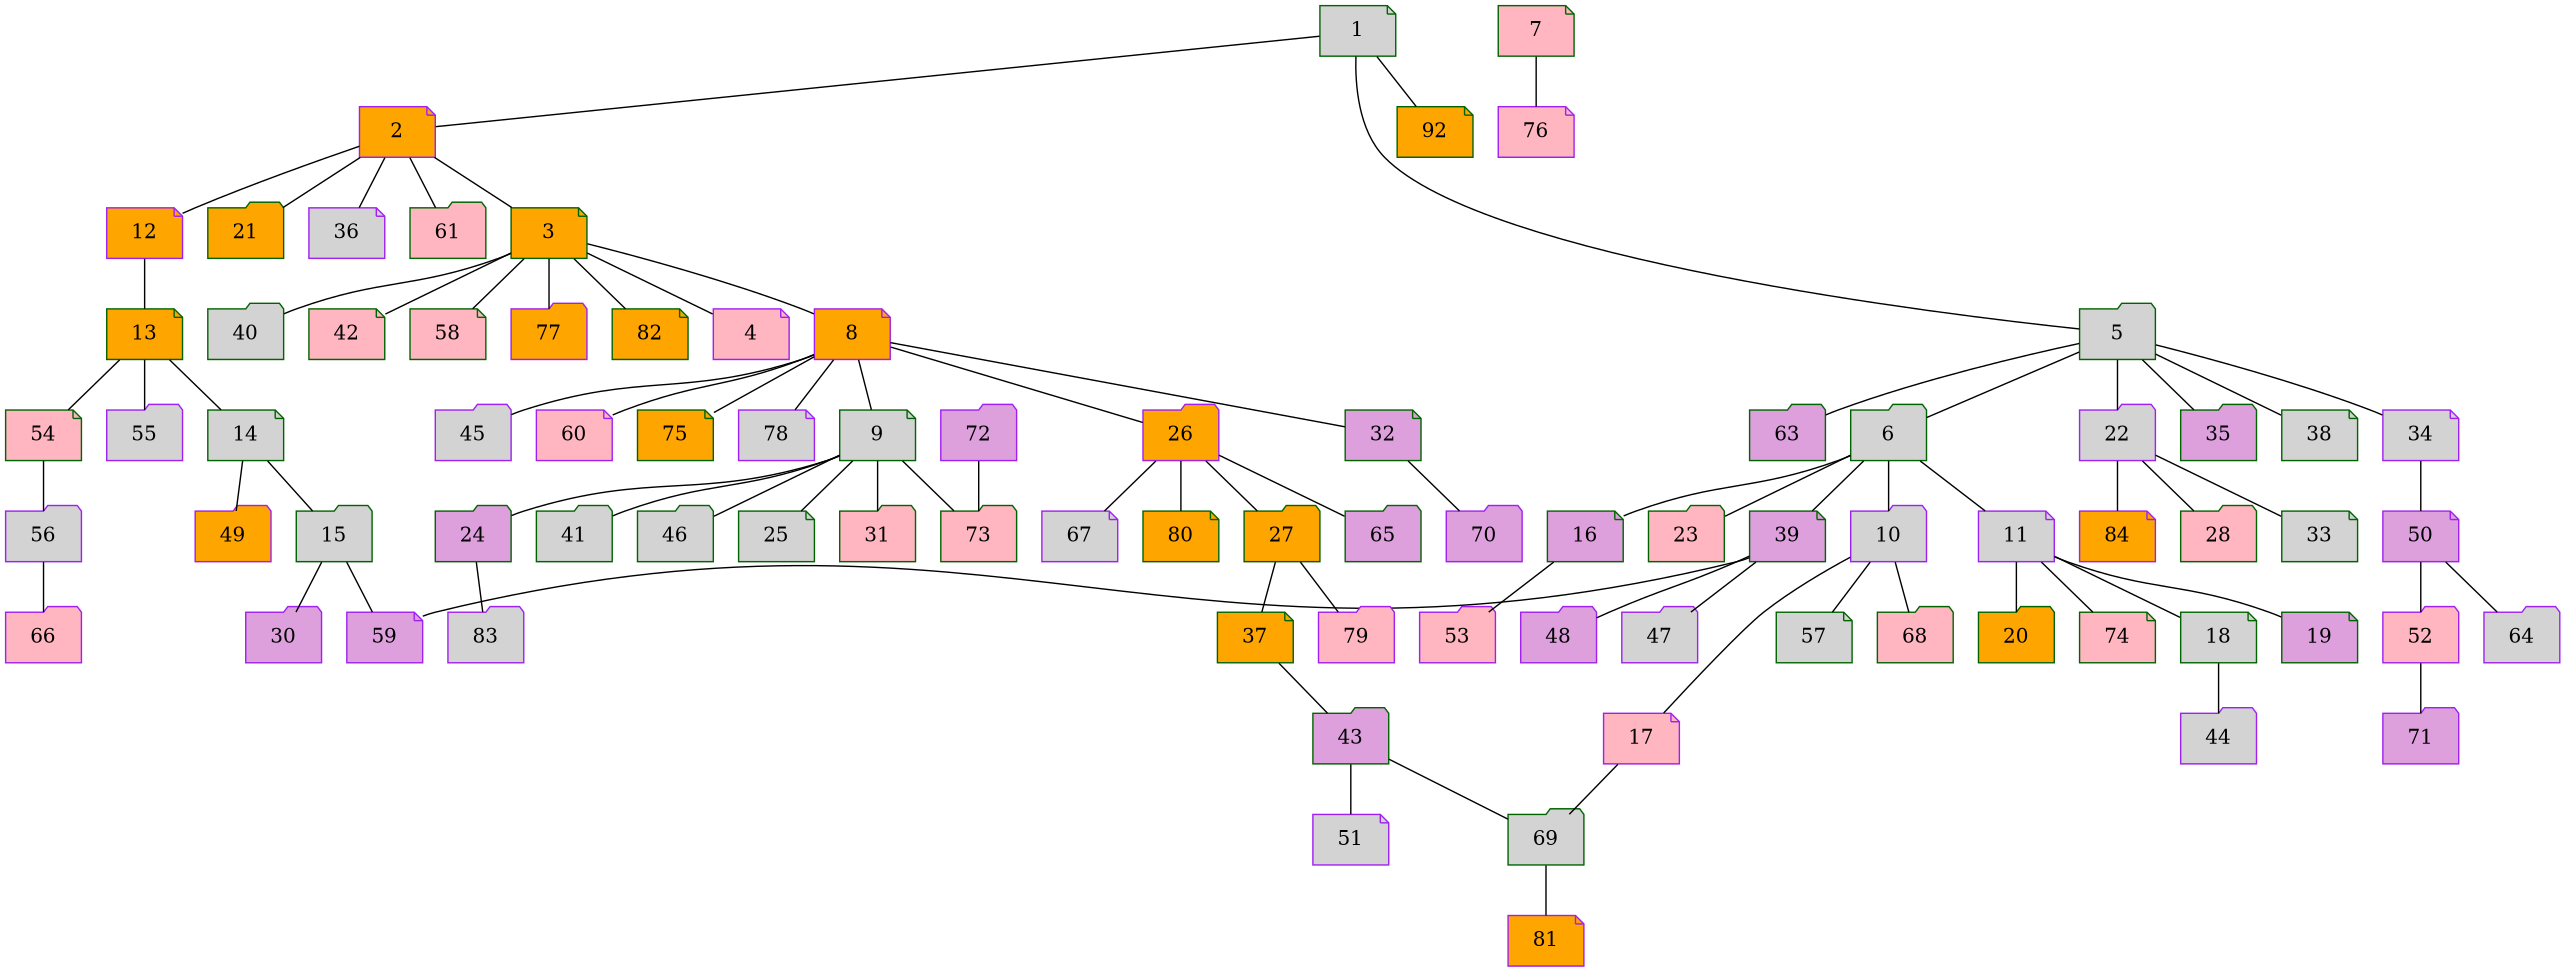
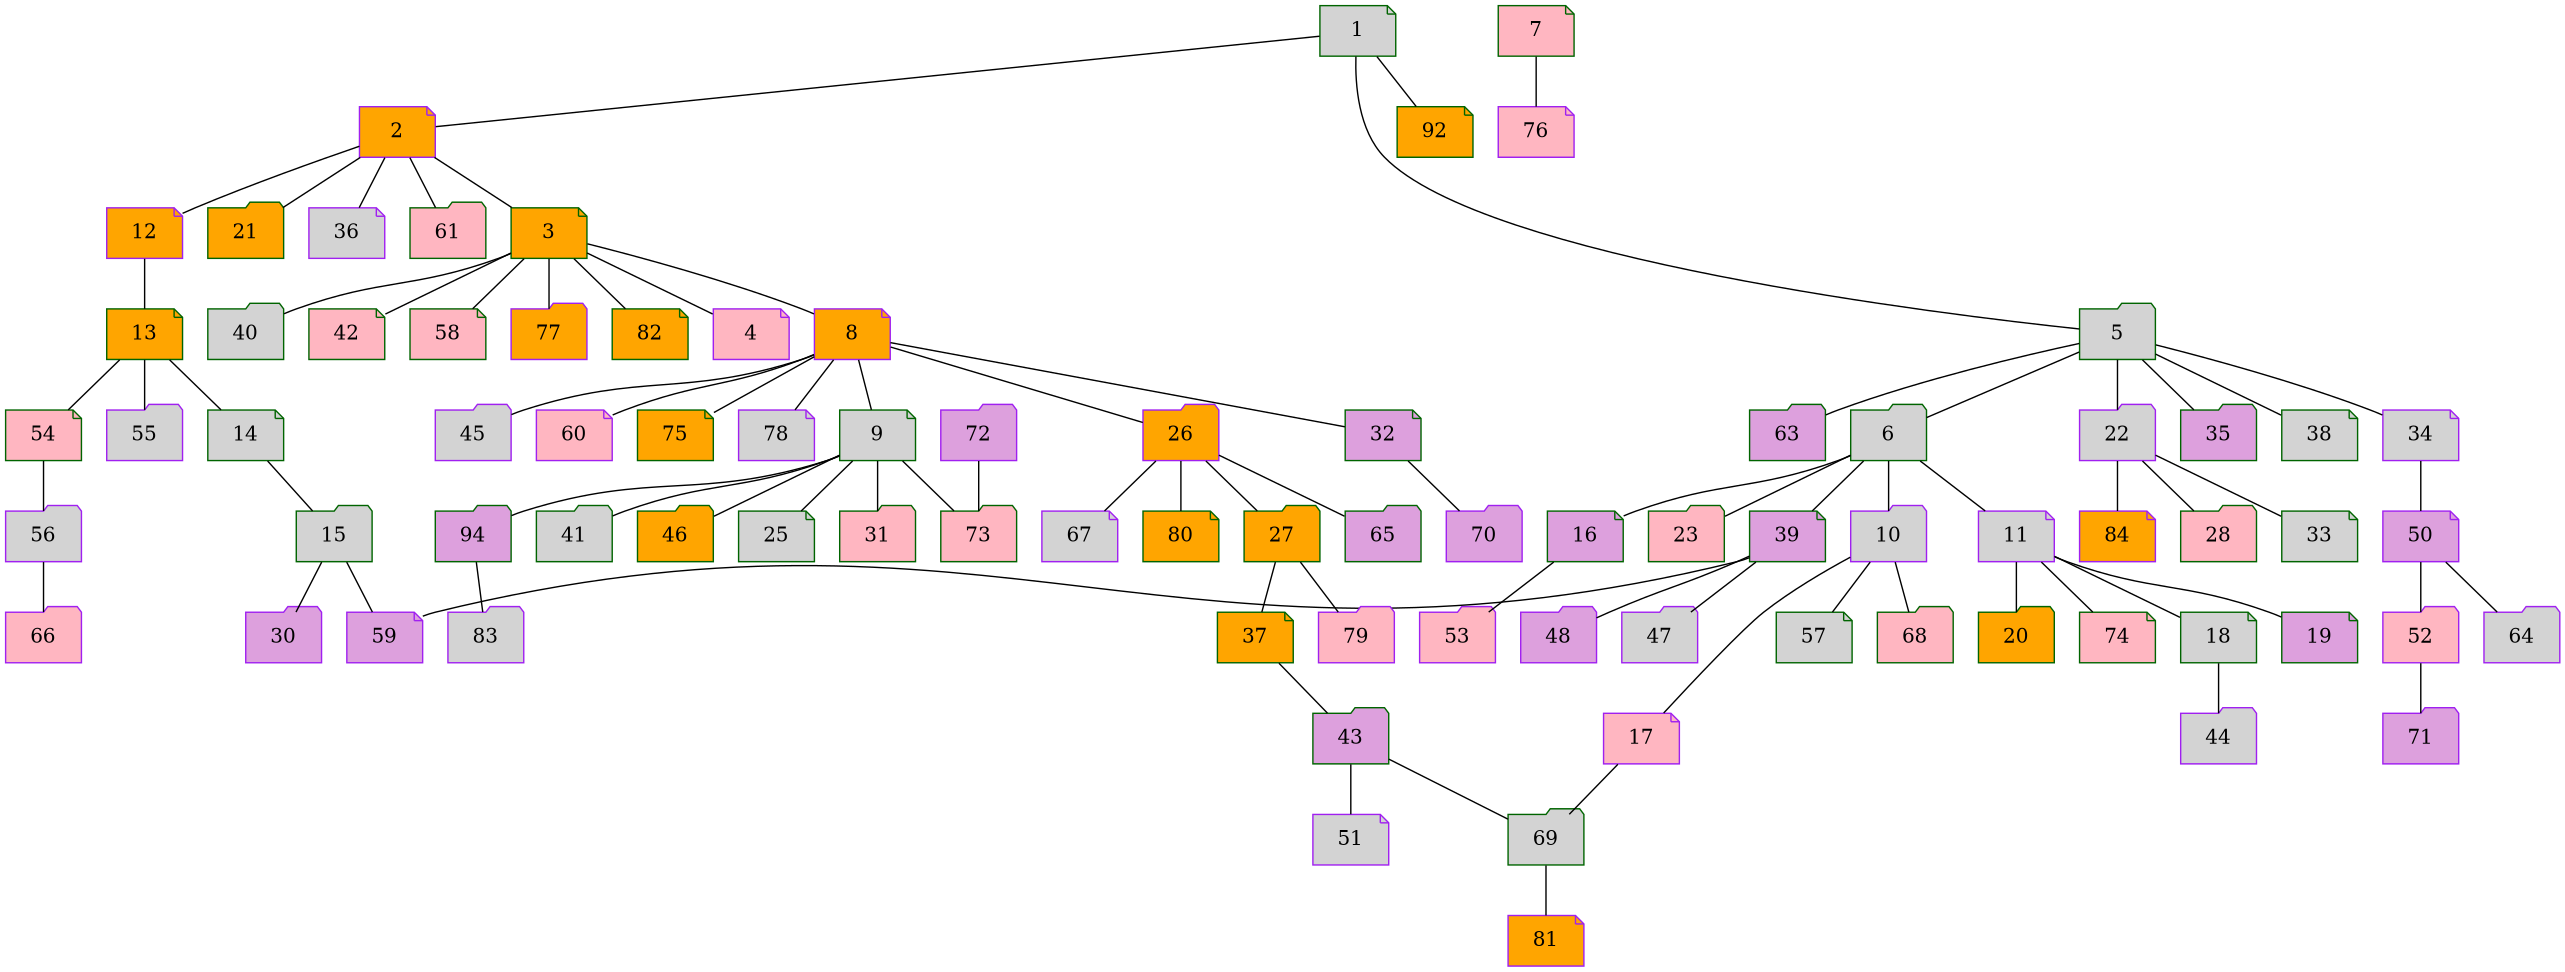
node "49": removed
node "24": label "24" -> "94"
node "46": fillcolor lightgrey -> orange
